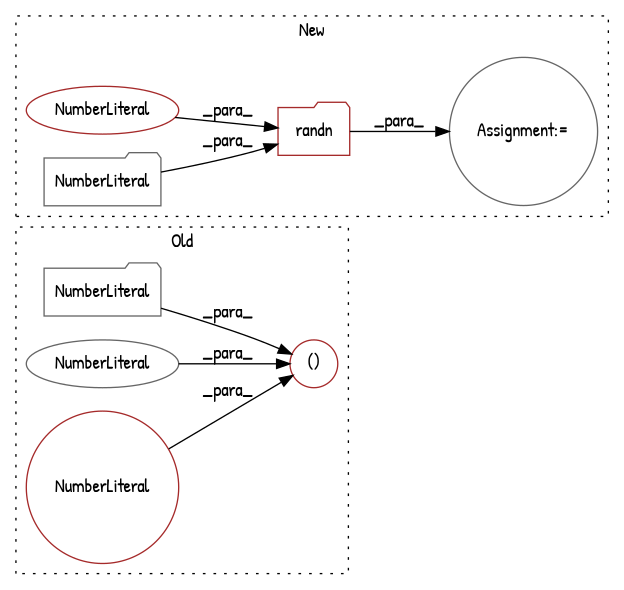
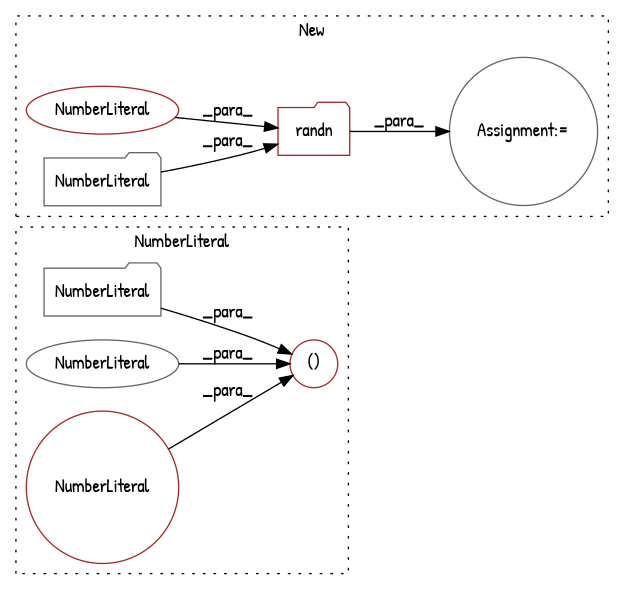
cluster "Old": label "Old" -> "NumberLiteral"
